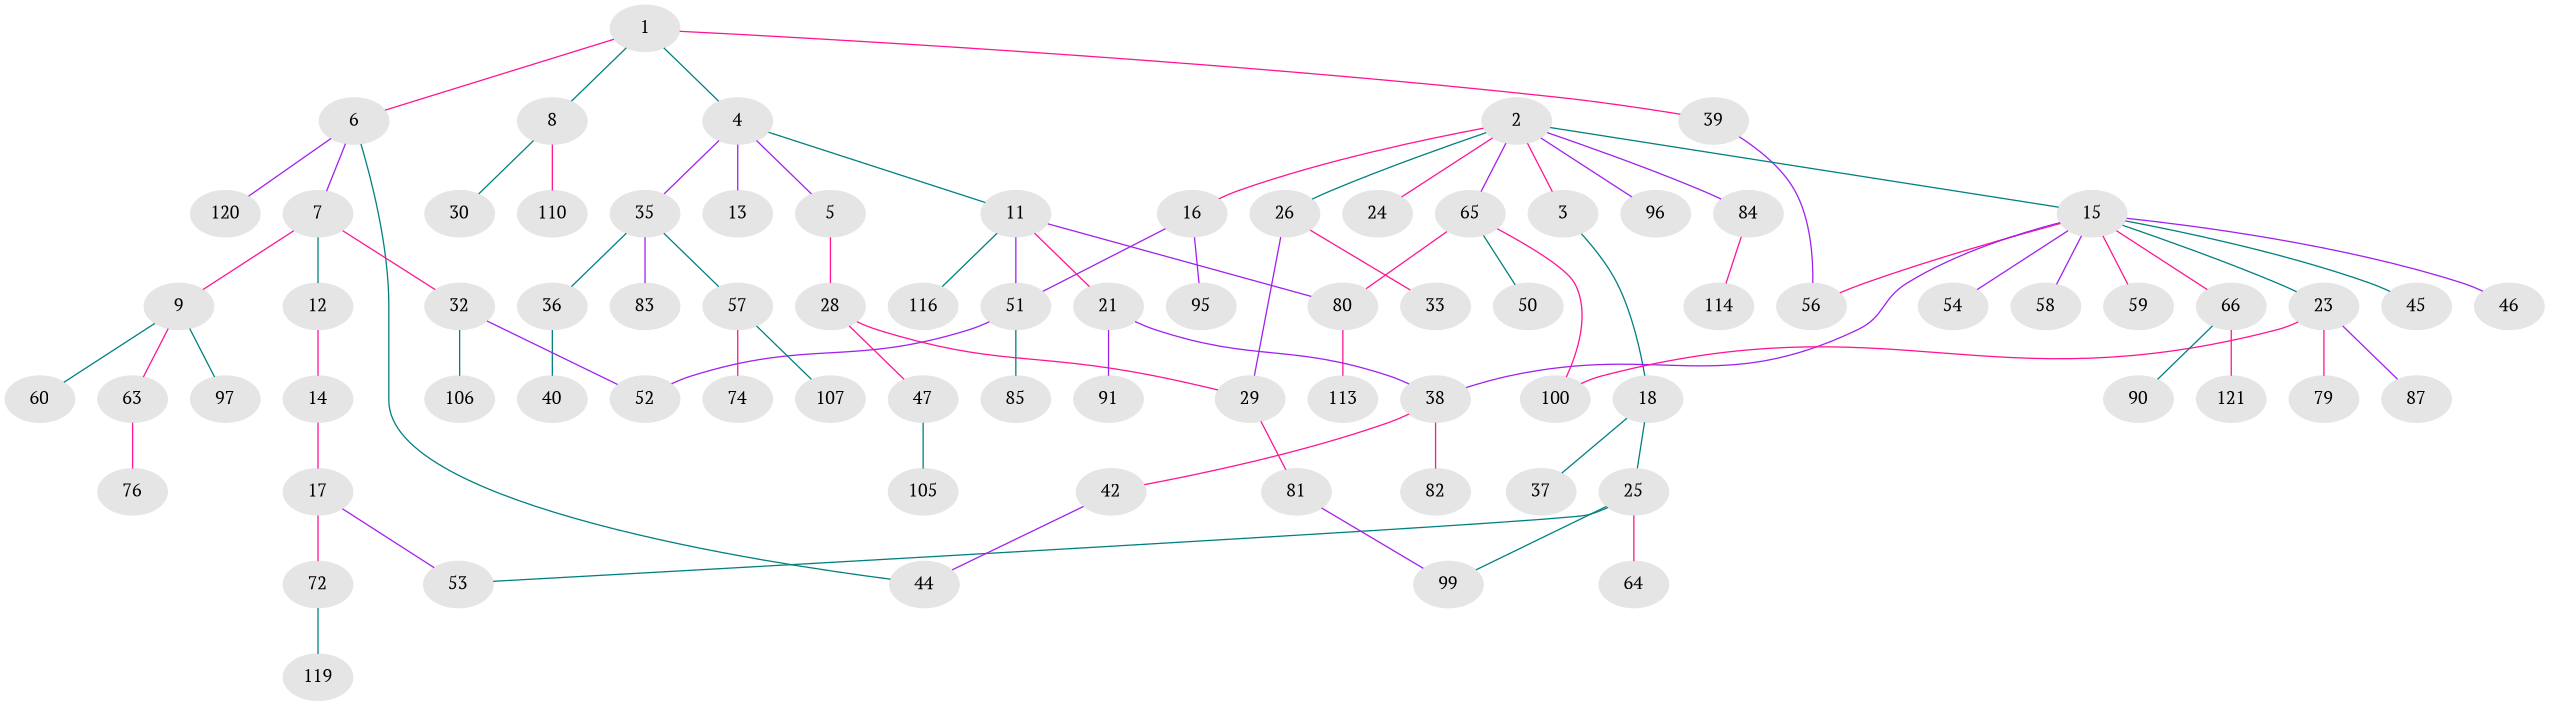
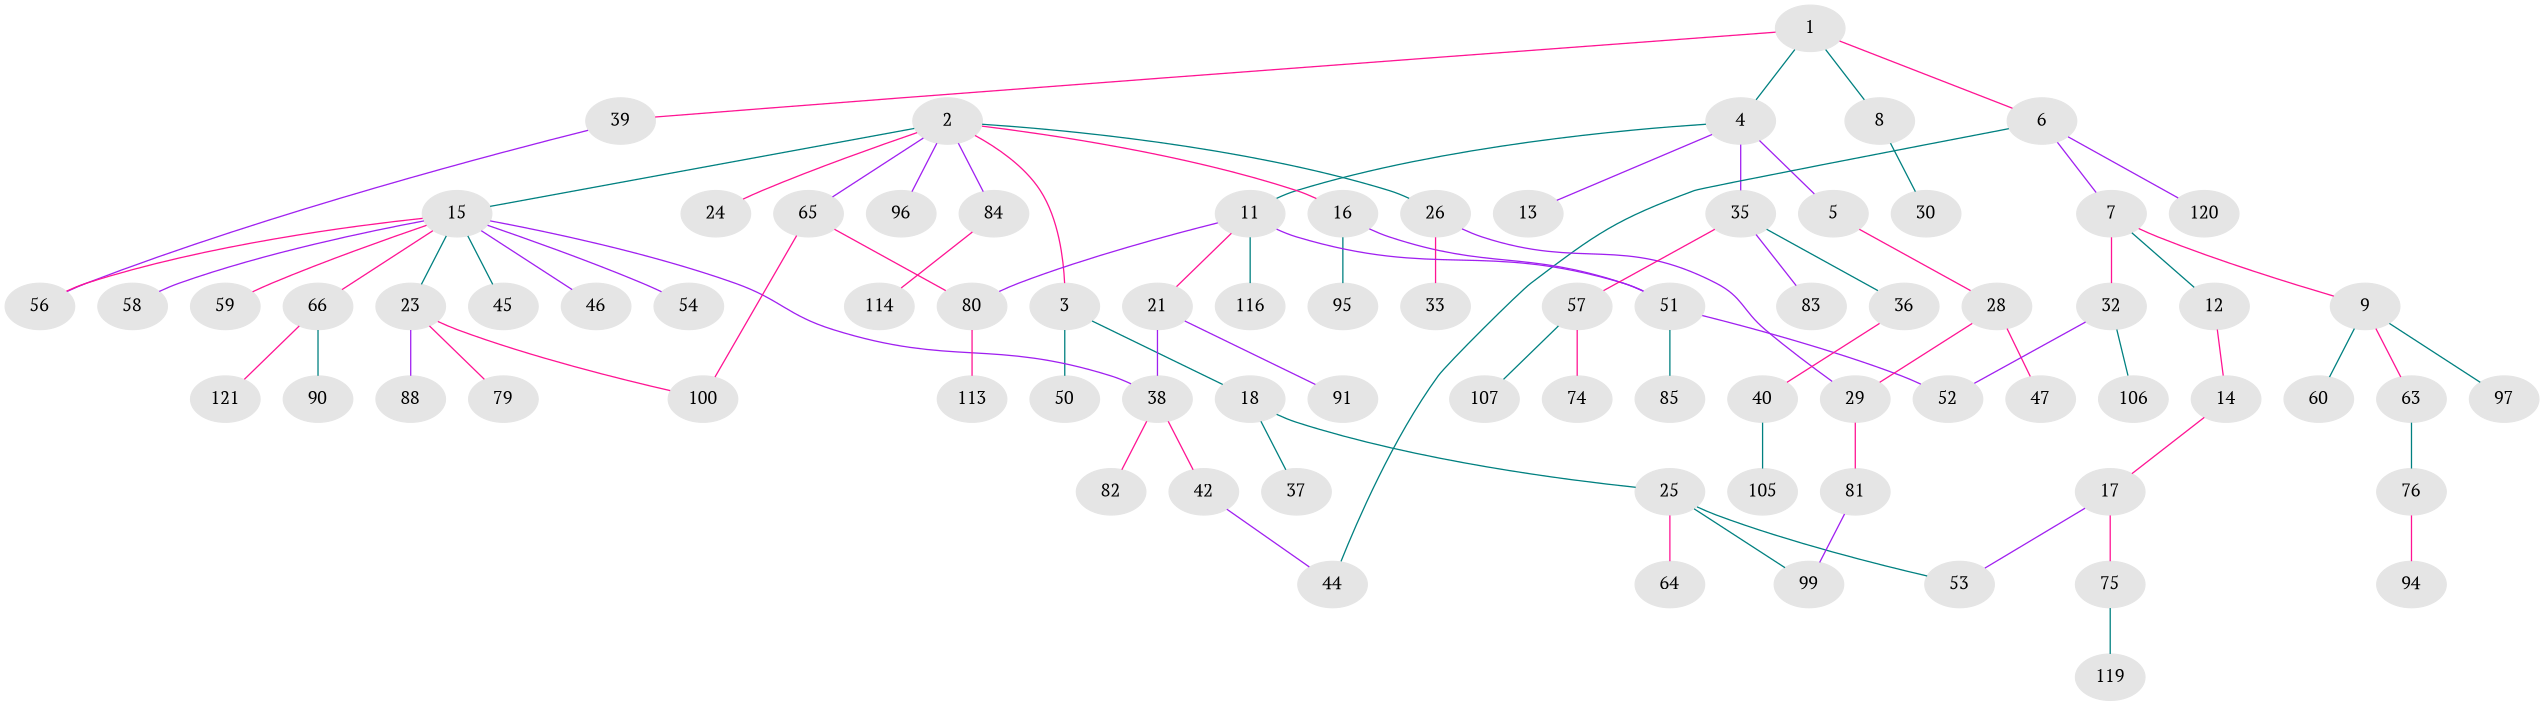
node "110": removed
edge "16" -- "95": color purple -> teal
edge "35" -- "57": color teal -> deeppink
edge "65" -- "50": now "3" -- "50"
edge "36" -- "40": color teal -> deeppink
node "87": label "87" -> "88"
edge "63" -- "76": color deeppink -> teal
edge "47" -- "105": now "40" -- "105"
node "72": label "72" -> "75"
node "94": added
